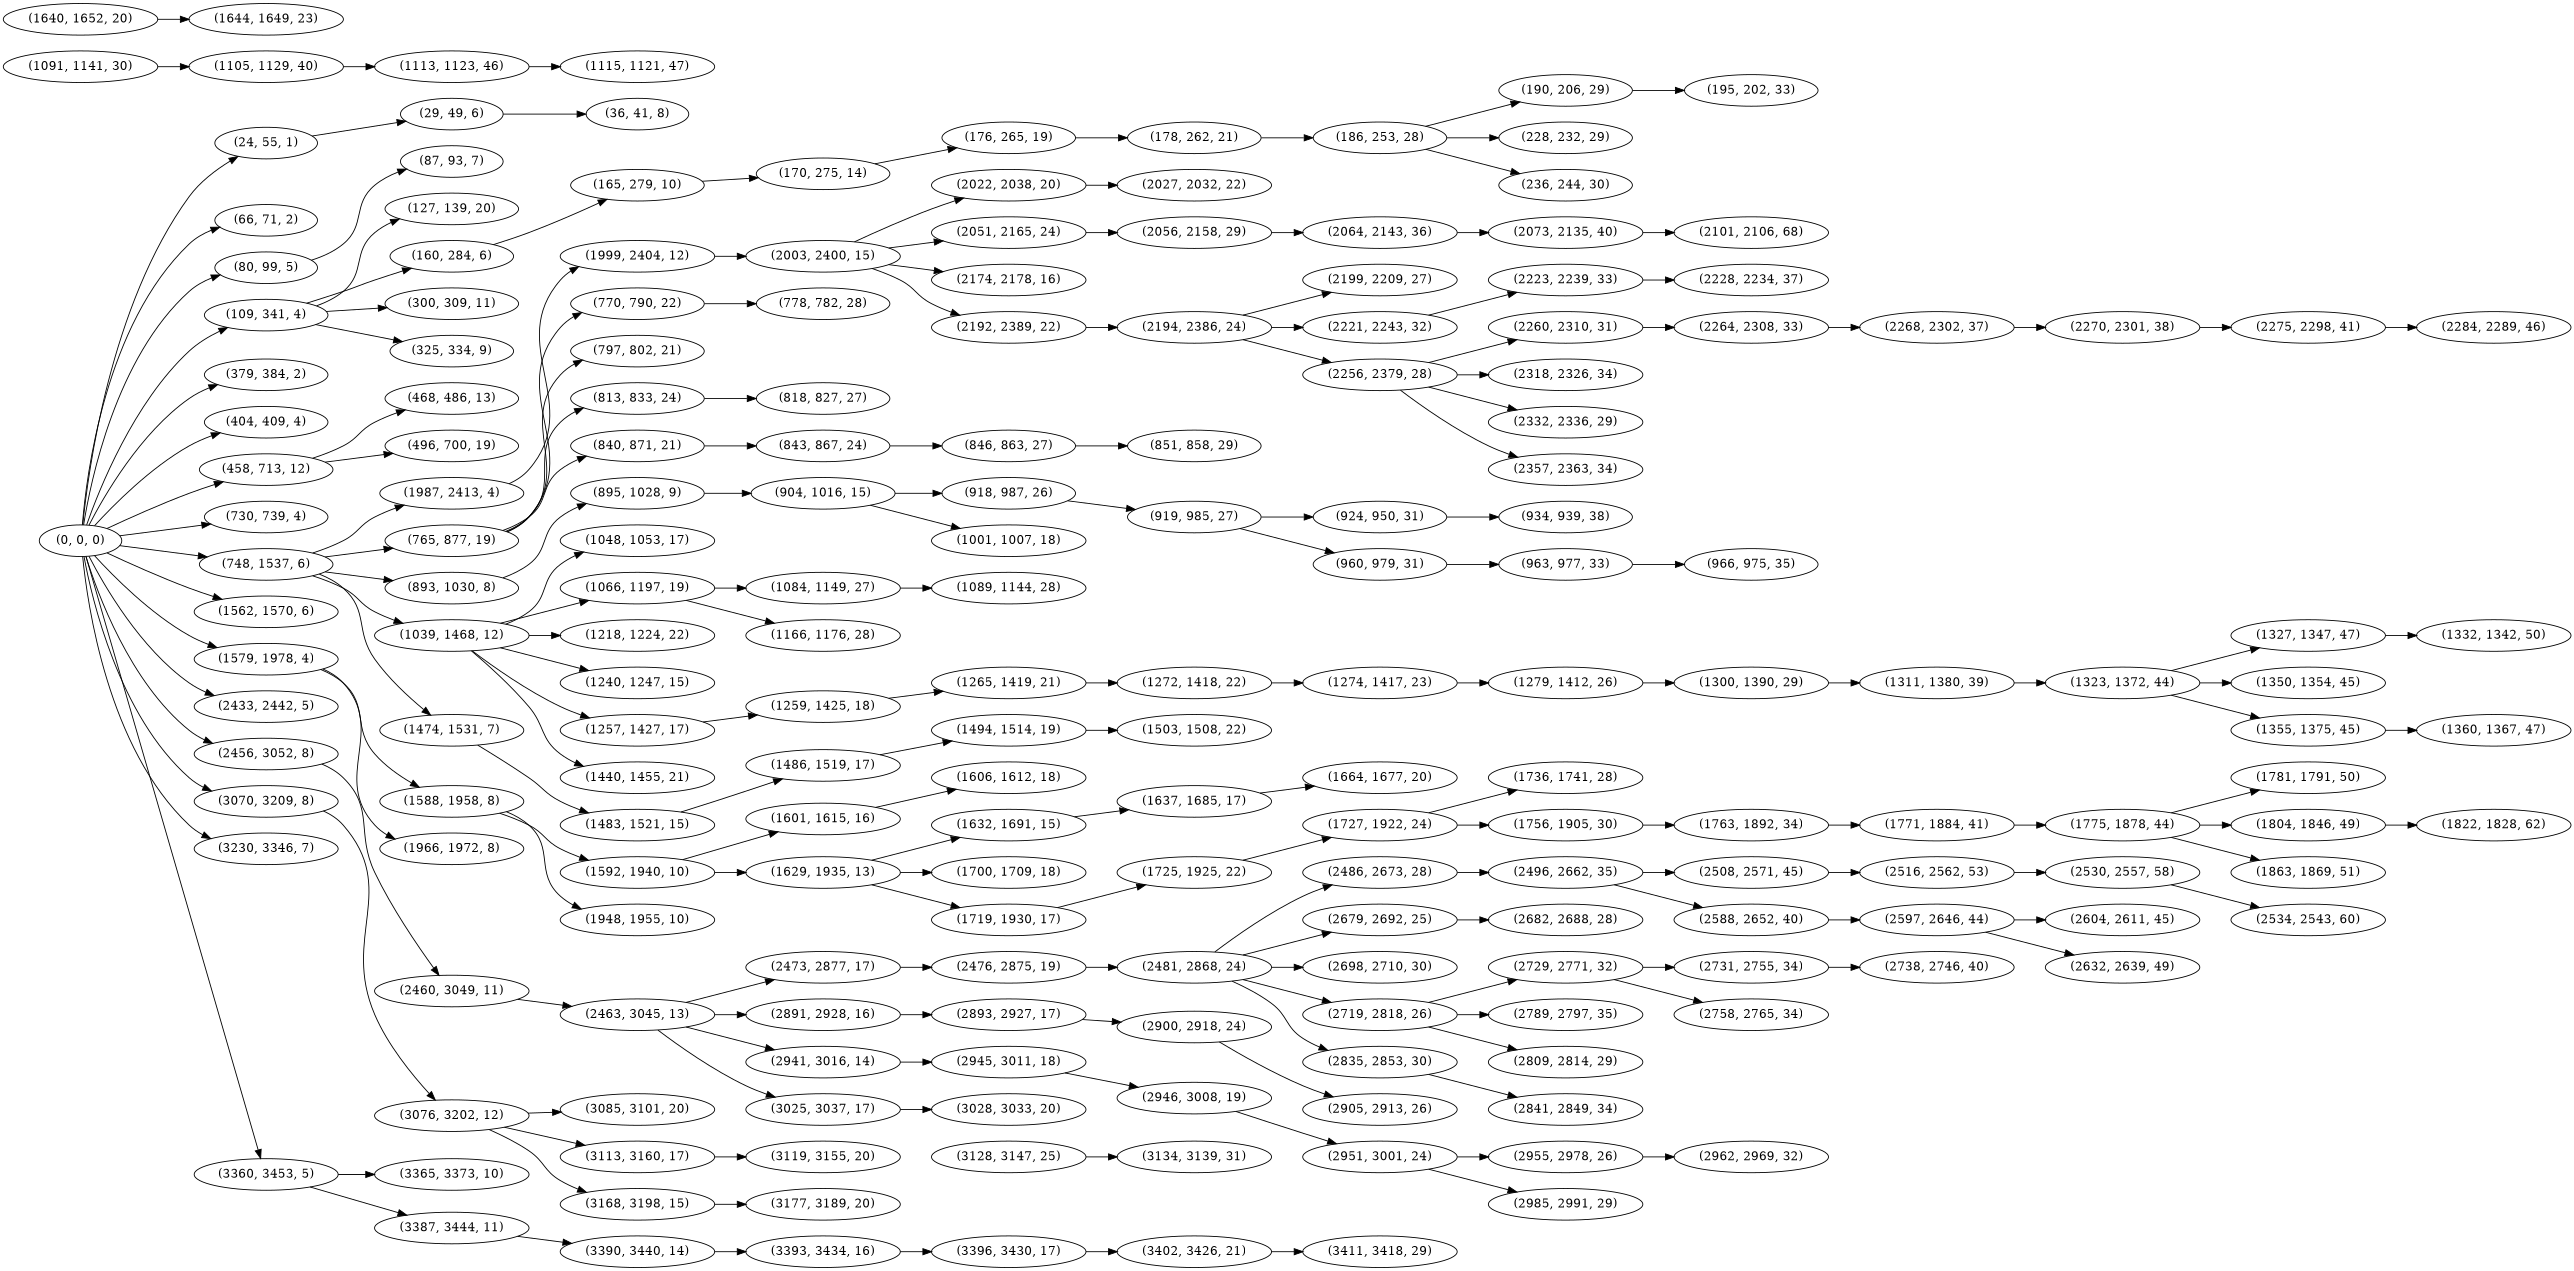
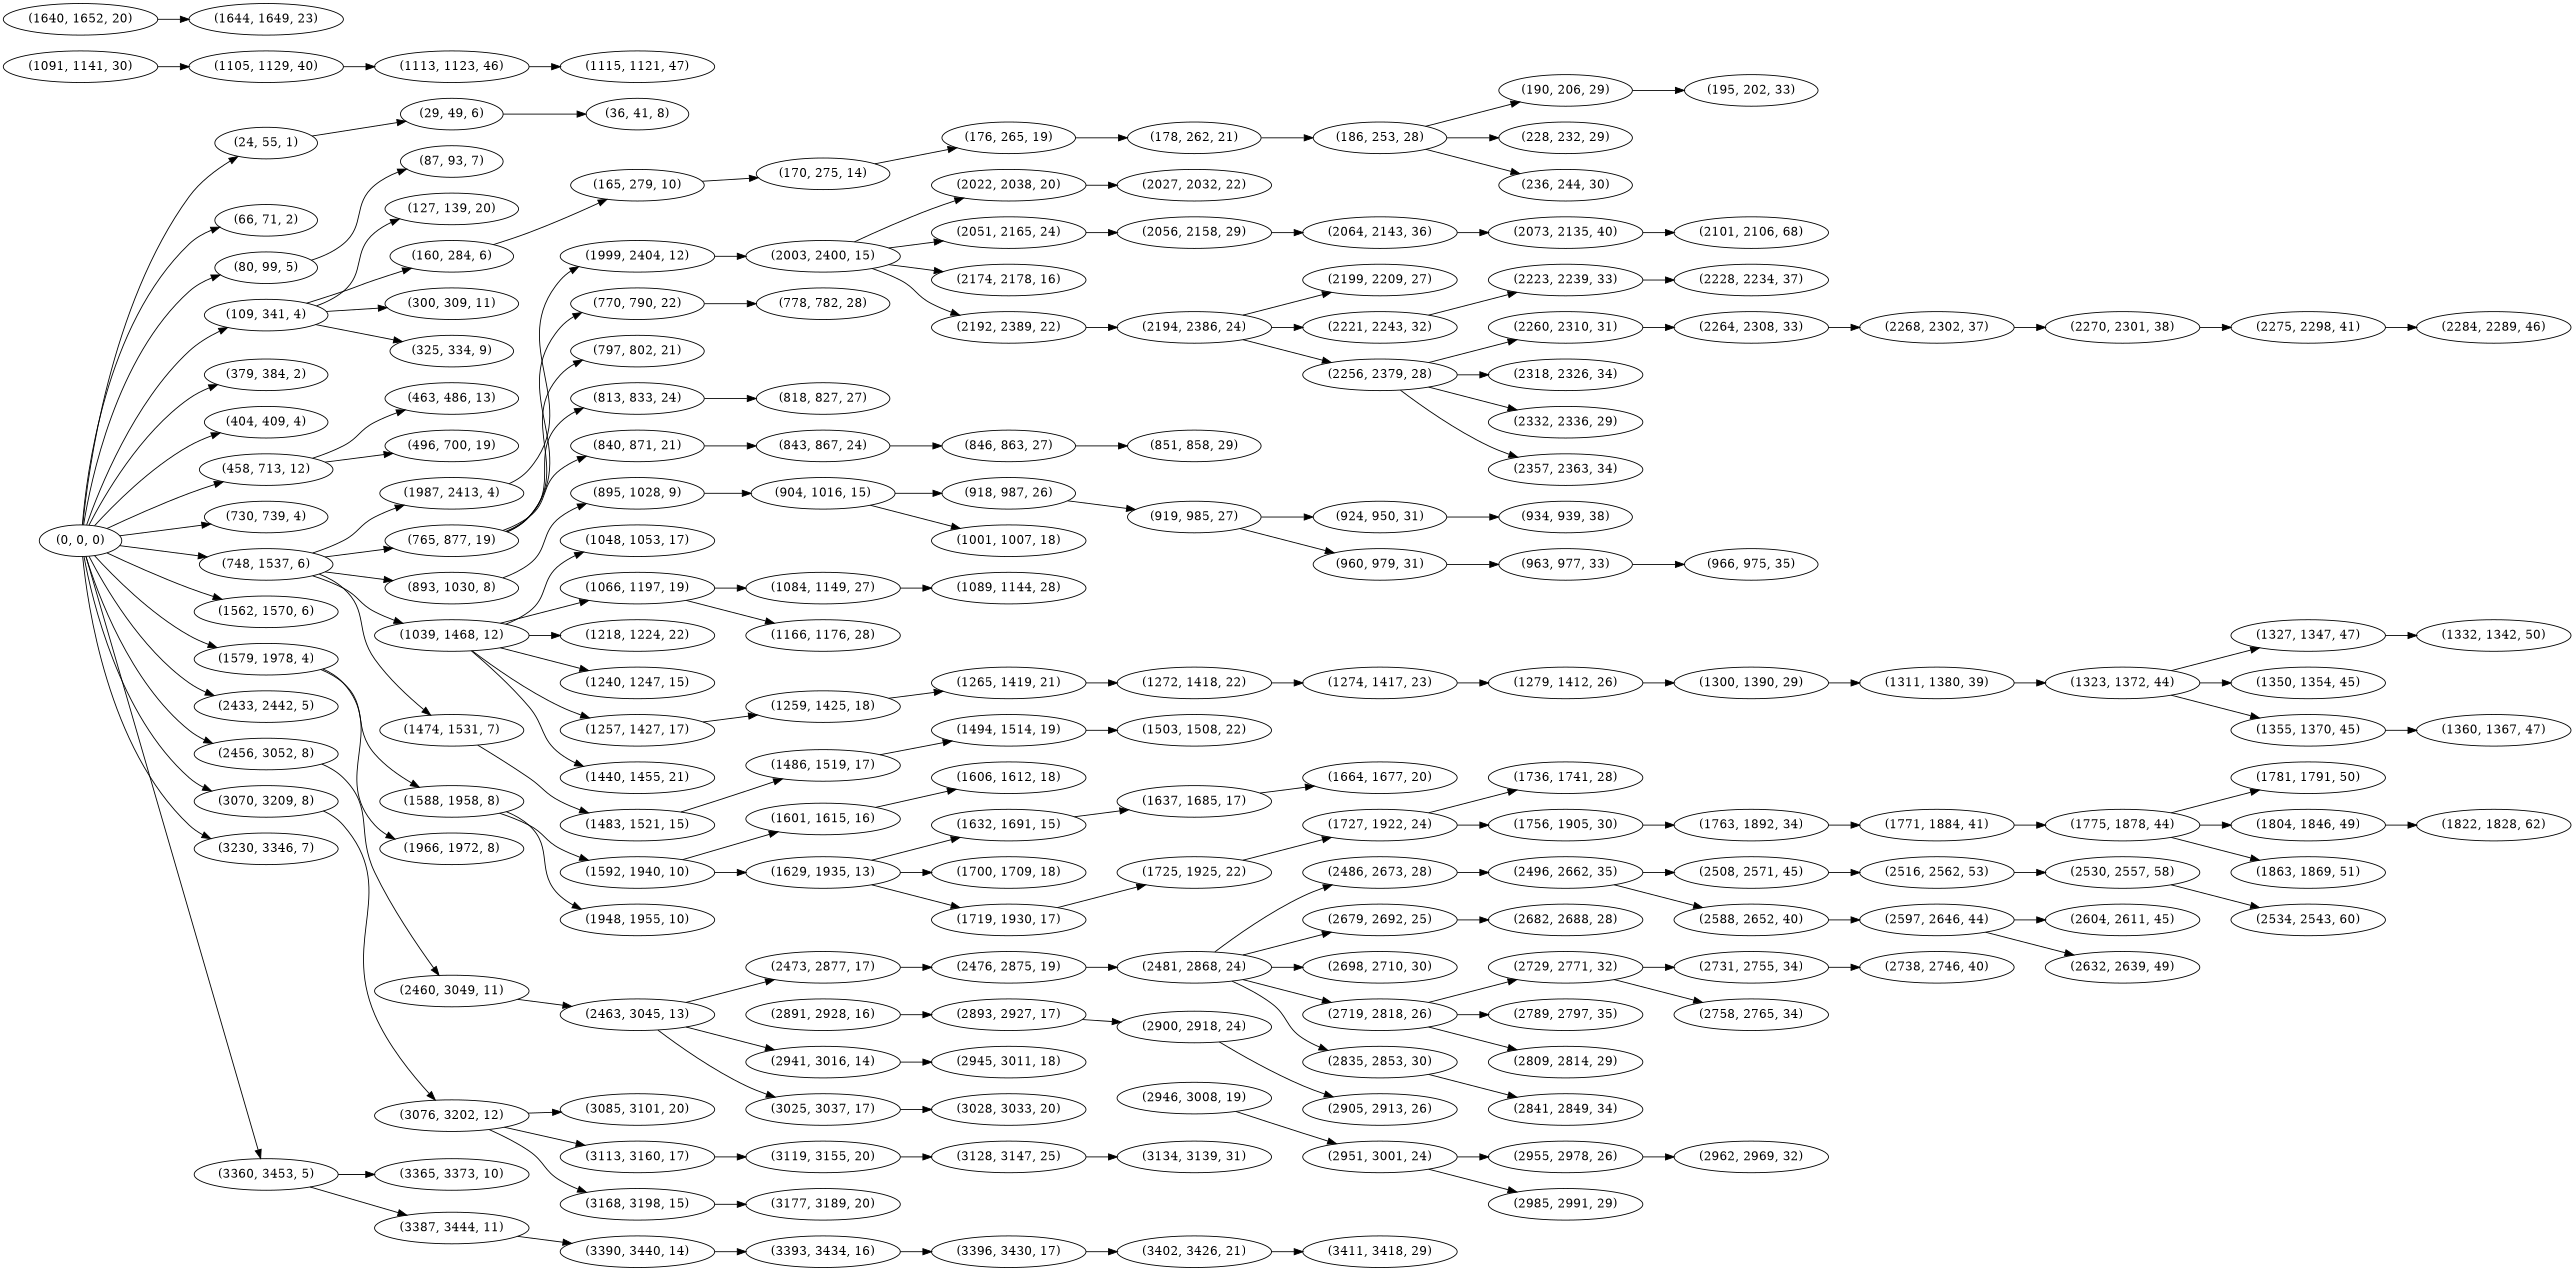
node "(468, 486, 13)": label "(468, 486, 13)" -> "(463, 486, 13)"
node "(1355, 1375, 45)": label "(1355, 1375, 45)" -> "(1355, 1370, 45)"
edge "(2463, 3045, 13)" -> "(2891, 2928, 16)": removed
edge "(2945, 3011, 18)" -> "(2946, 3008, 19)": removed
edge "(3119, 3155, 20)" -> "(3128, 3147, 25)": added
